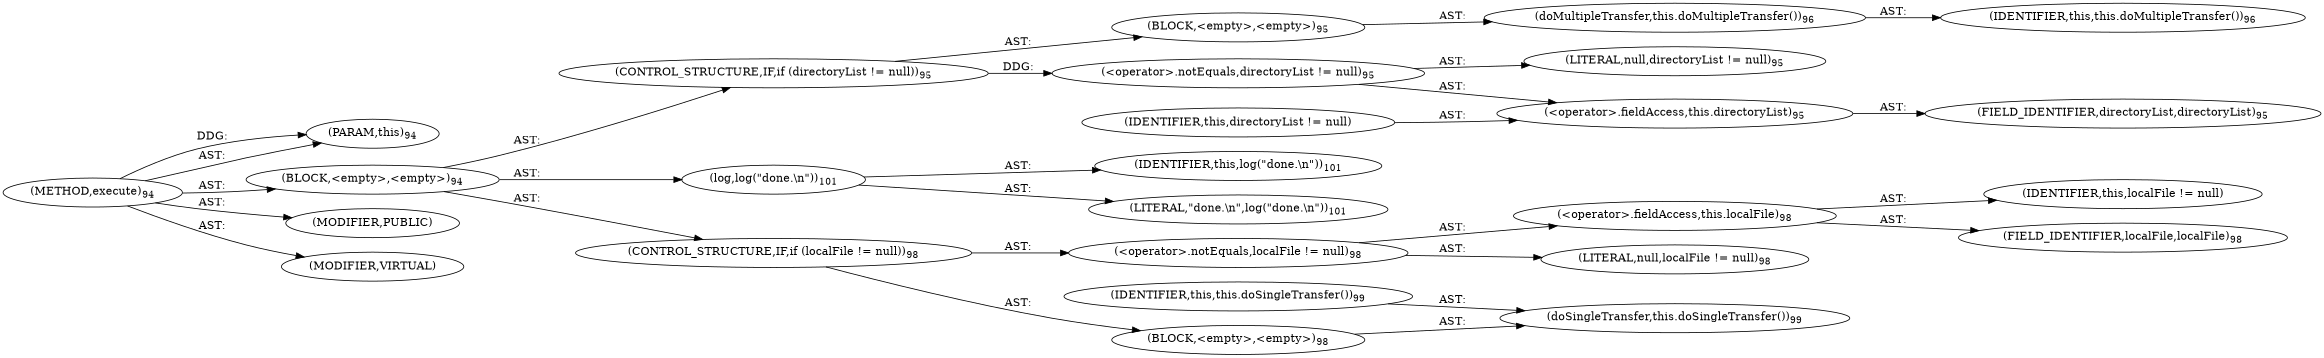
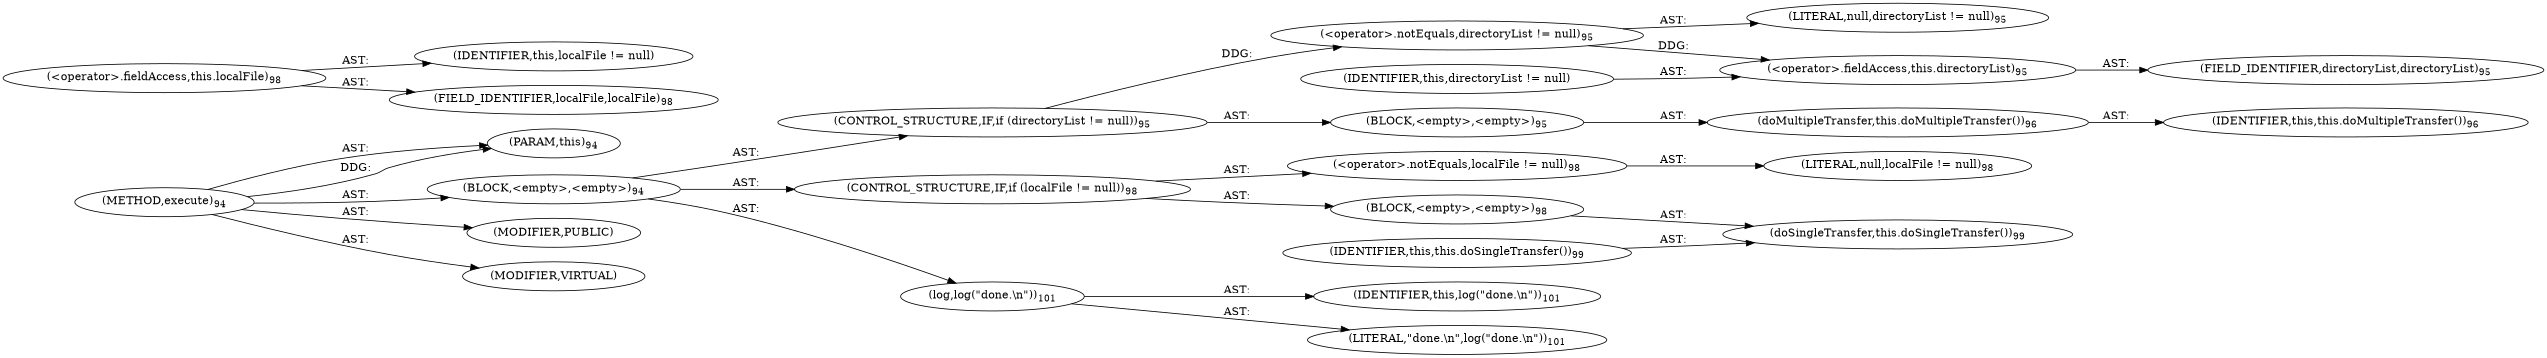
edge "(<operator>.notEquals,directoryList != null)" -> "(<operator>.fieldAccess,this.directoryList)": label "AST: " -> "DDG: "
edge "(<operator>.notEquals,localFile != null)" -> "(<operator>.fieldAccess,this.localFile)": removed, label "AST:"
